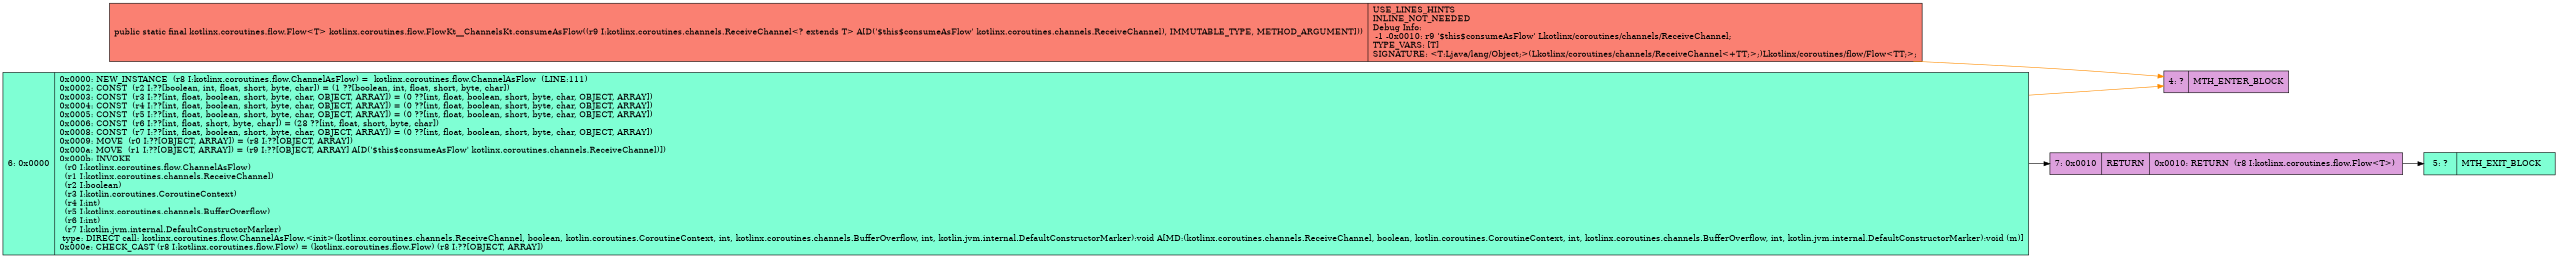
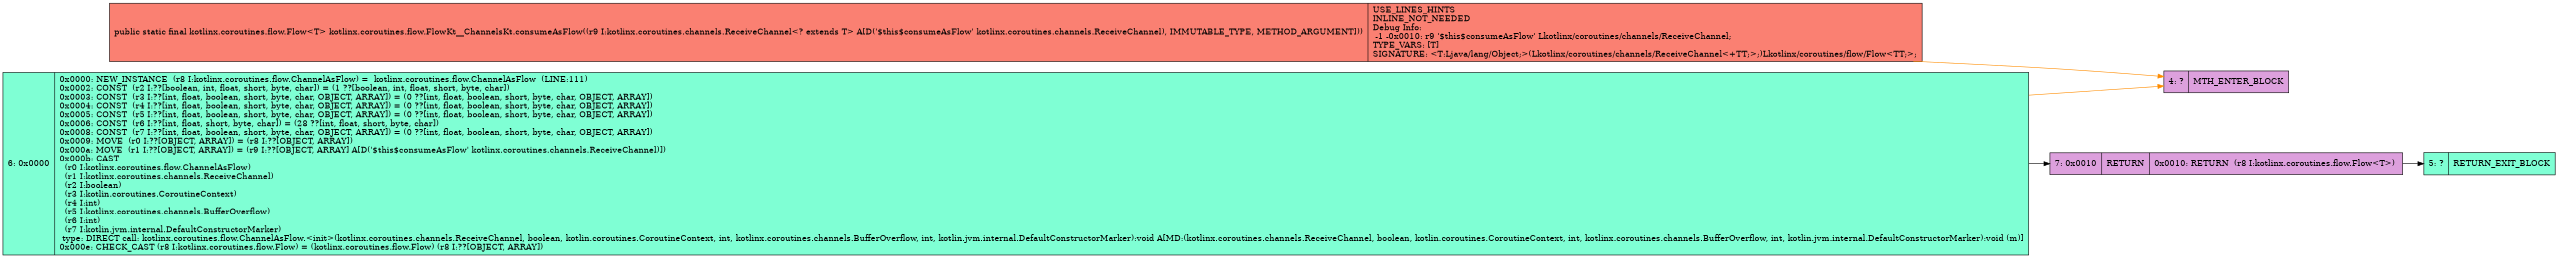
node "6: 0x0000": text "0x000b: INVOKE" -> "0x000b: CAST"
node "5: ?": text "MTH_EXIT_BLOCK" -> "RETURN_EXIT_BLOCK"
